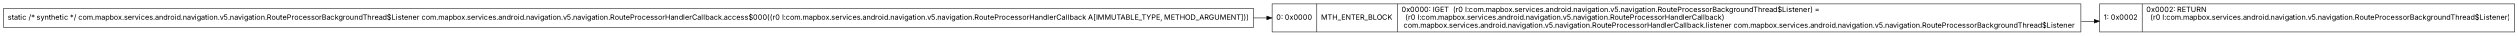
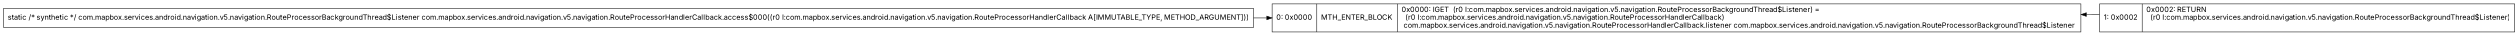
edge "0: 0x0000" -> "1: 0x0002": reversed
